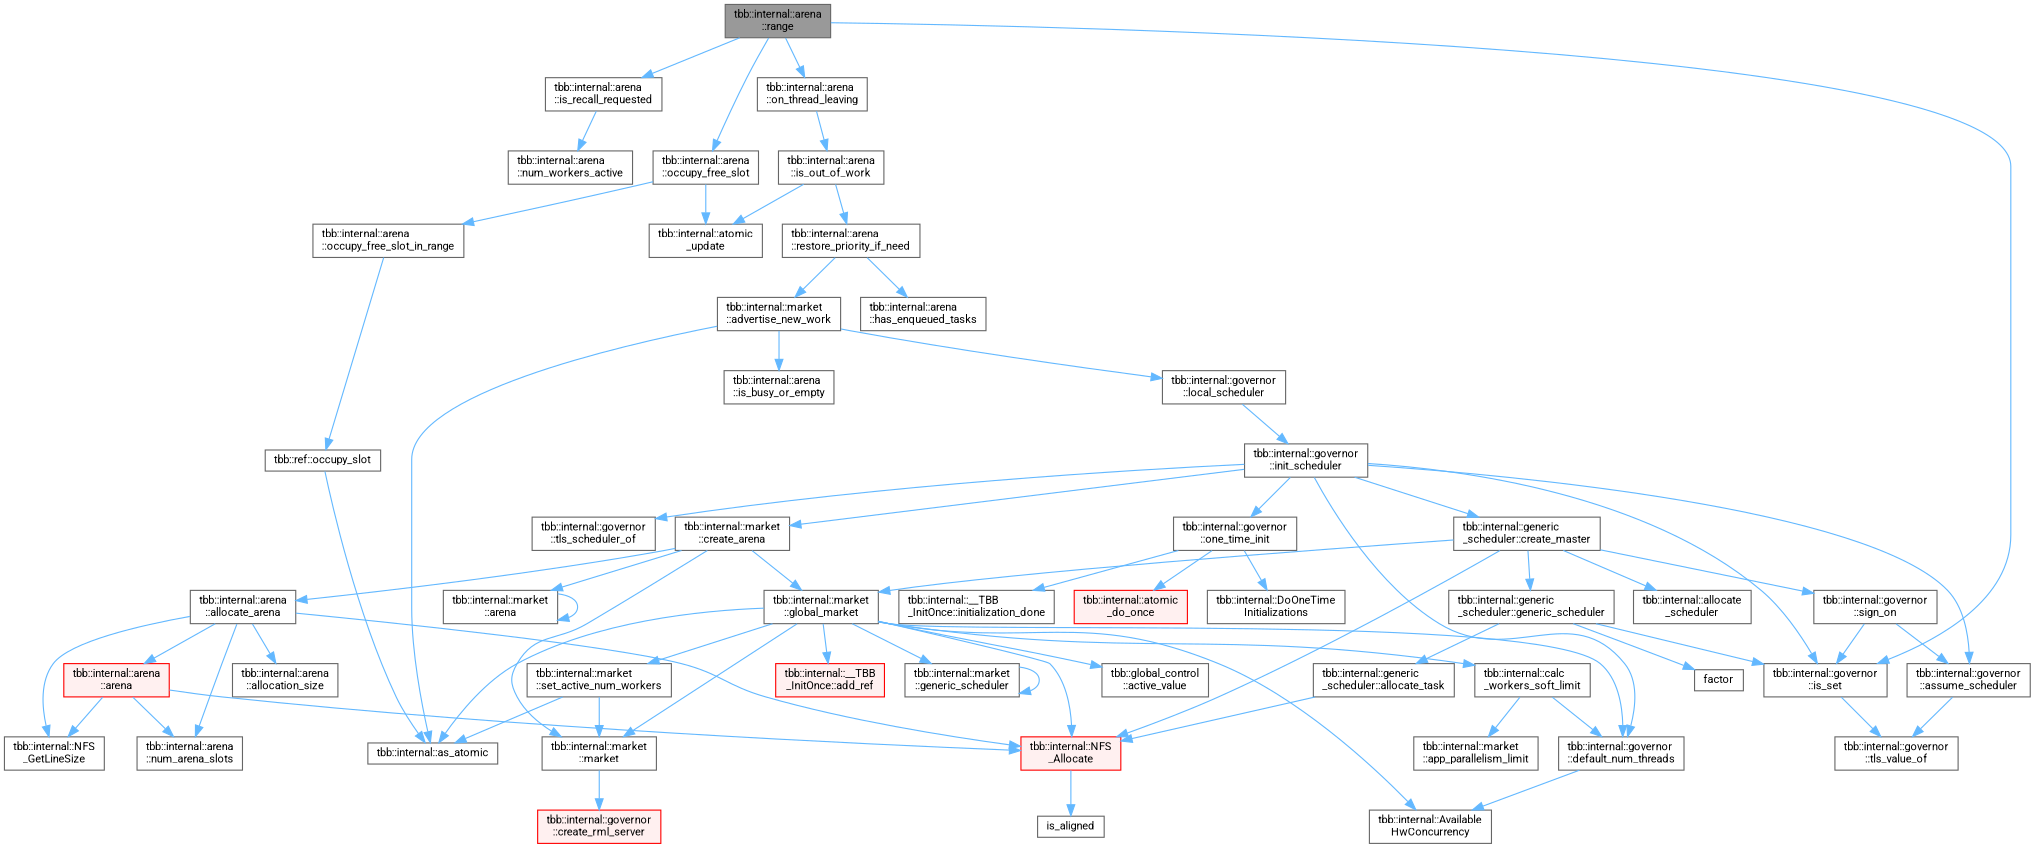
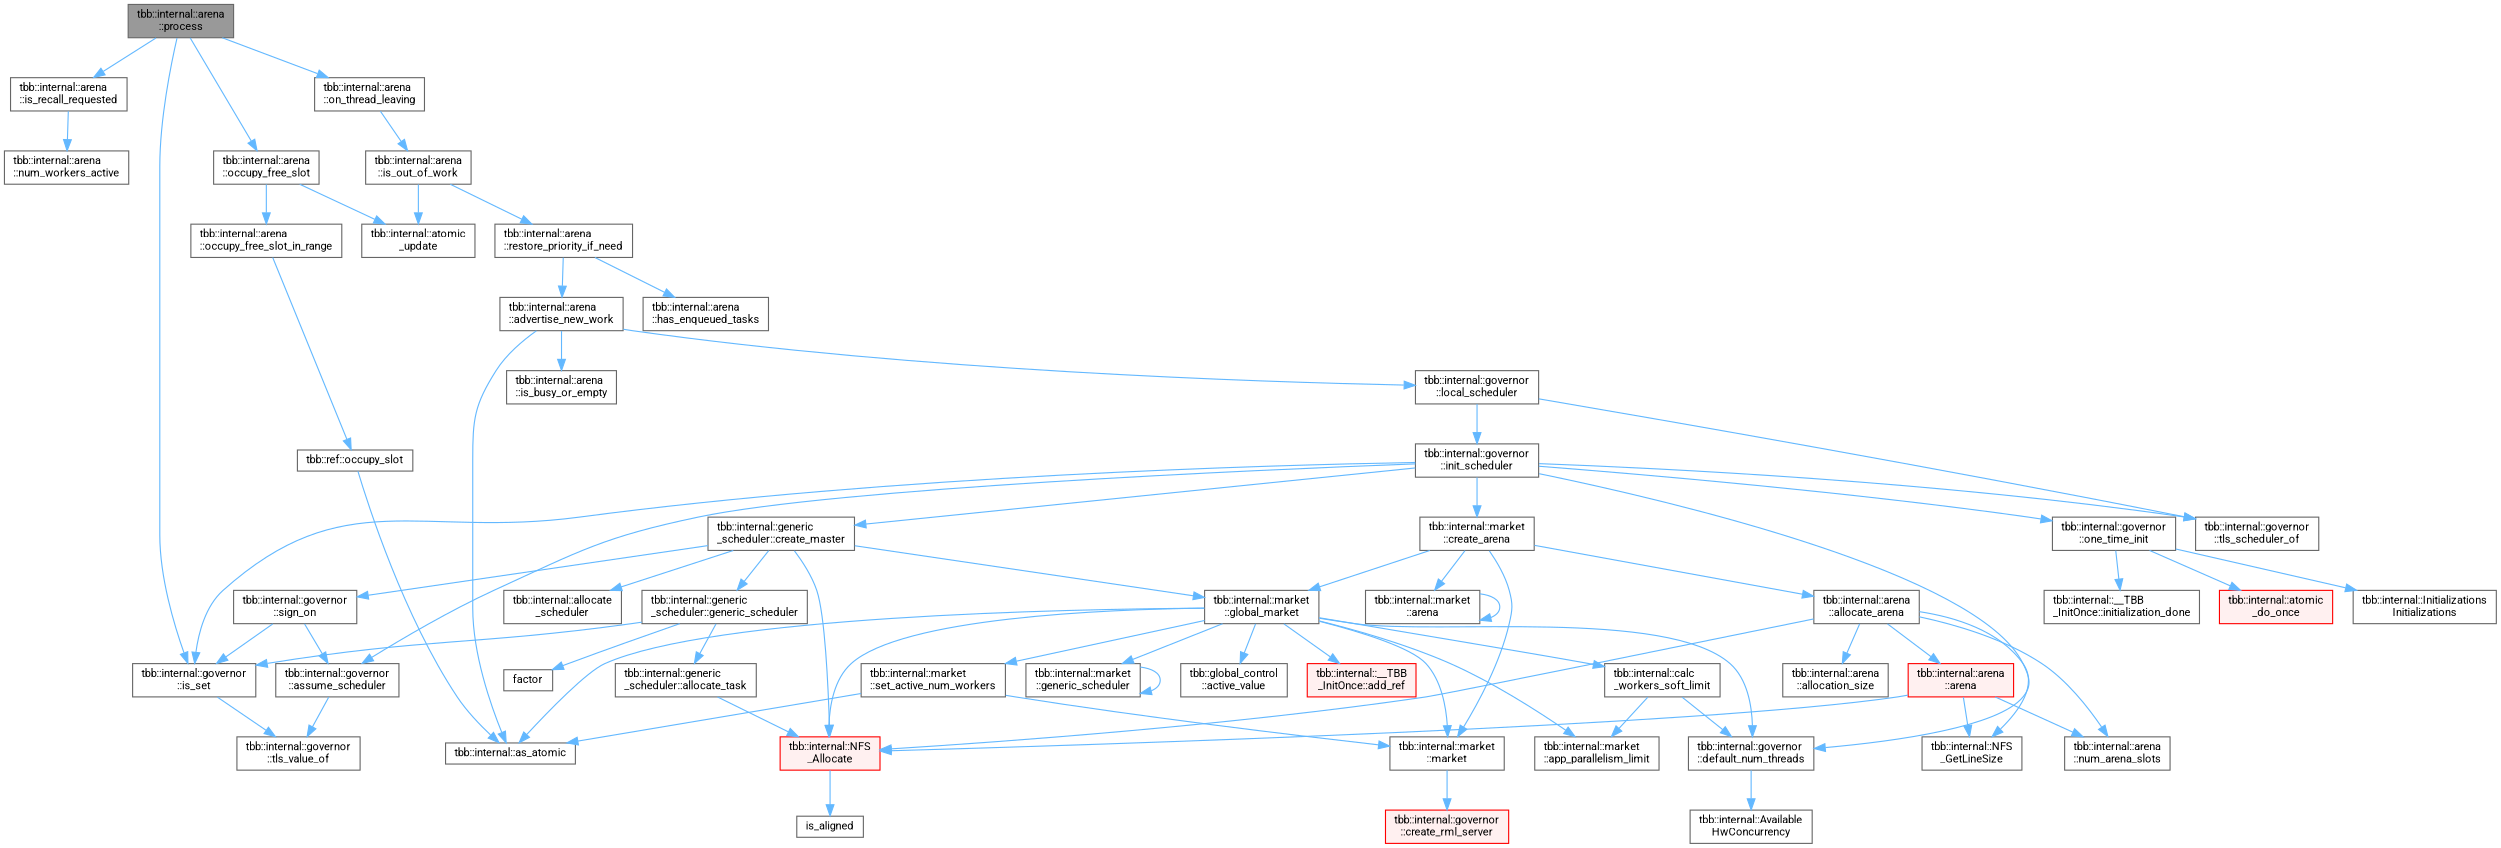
node "tbb::internal::arena ::range": label "tbb::internal::arena ::range" -> "tbb::internal::arena ::process"
node "tbb::internal::market ::advertise_new_work": label "tbb::internal::market ::advertise_new_work" -> "tbb::internal::arena ::advertise_new_work"
edge "tbb::internal::governor ::local_scheduler" -> "tbb::internal::governor ::tls_scheduler_of": added
node "tbb::internal::DoOneTime Initializations": label "tbb::internal::DoOneTime Initializations" -> "tbb::internal::Initializations Initializations"
edge "tbb::internal::market ::global_market" -> "tbb::internal::Available HwConcurrency": now "tbb::internal::market ::global_market" -> "tbb::internal::market ::app_parallelism_limit"
